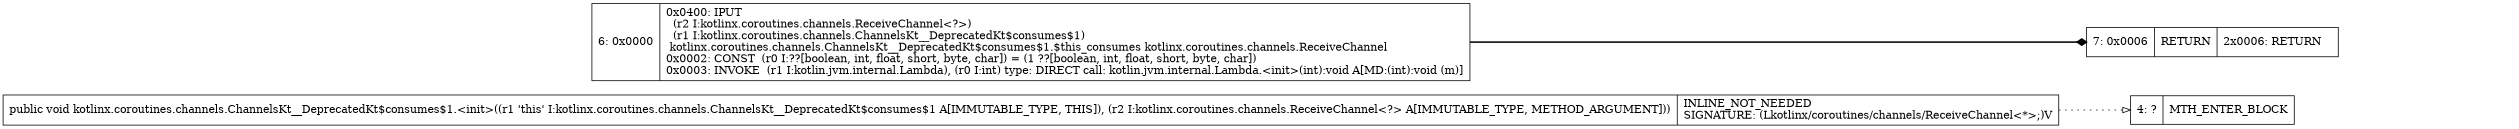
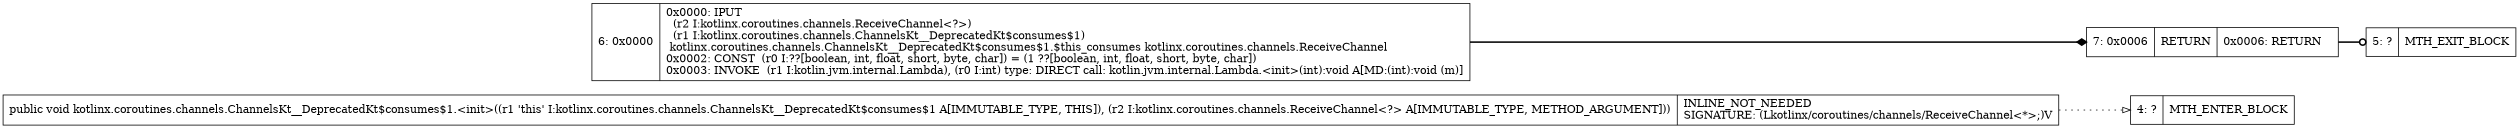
node "6: 0x0000": text "0x0400: IPUT" -> "0x0000: IPUT"
node "7: 0x0006": text "2x0006: RETURN" -> "0x0006: RETURN"
node "5: ?": added
